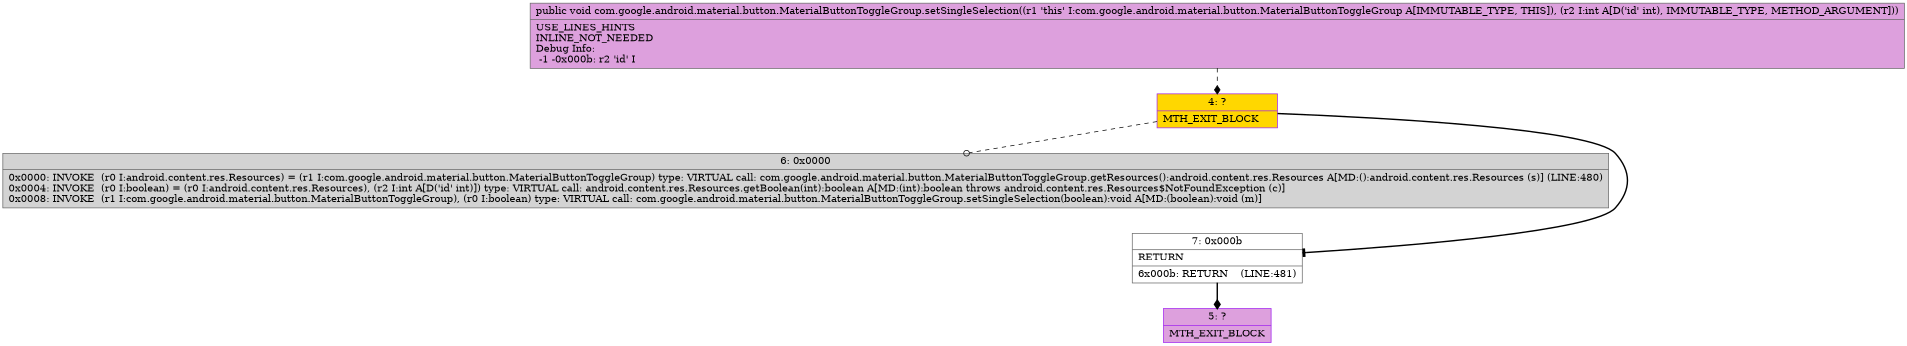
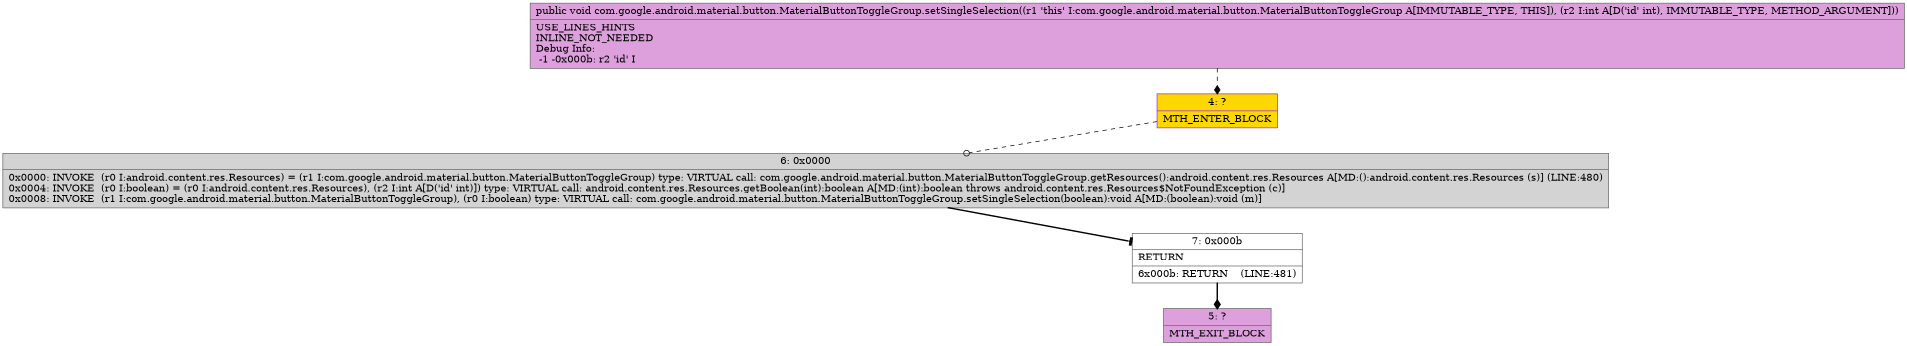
node "4: ?": text "MTH_EXIT_BLOCK" -> "MTH_ENTER_BLOCK"
edge "4: ?" -> "7: 0x000b": now "6: 0x0000" -> "7: 0x000b"
node "5: ?": color purple -> gray40
